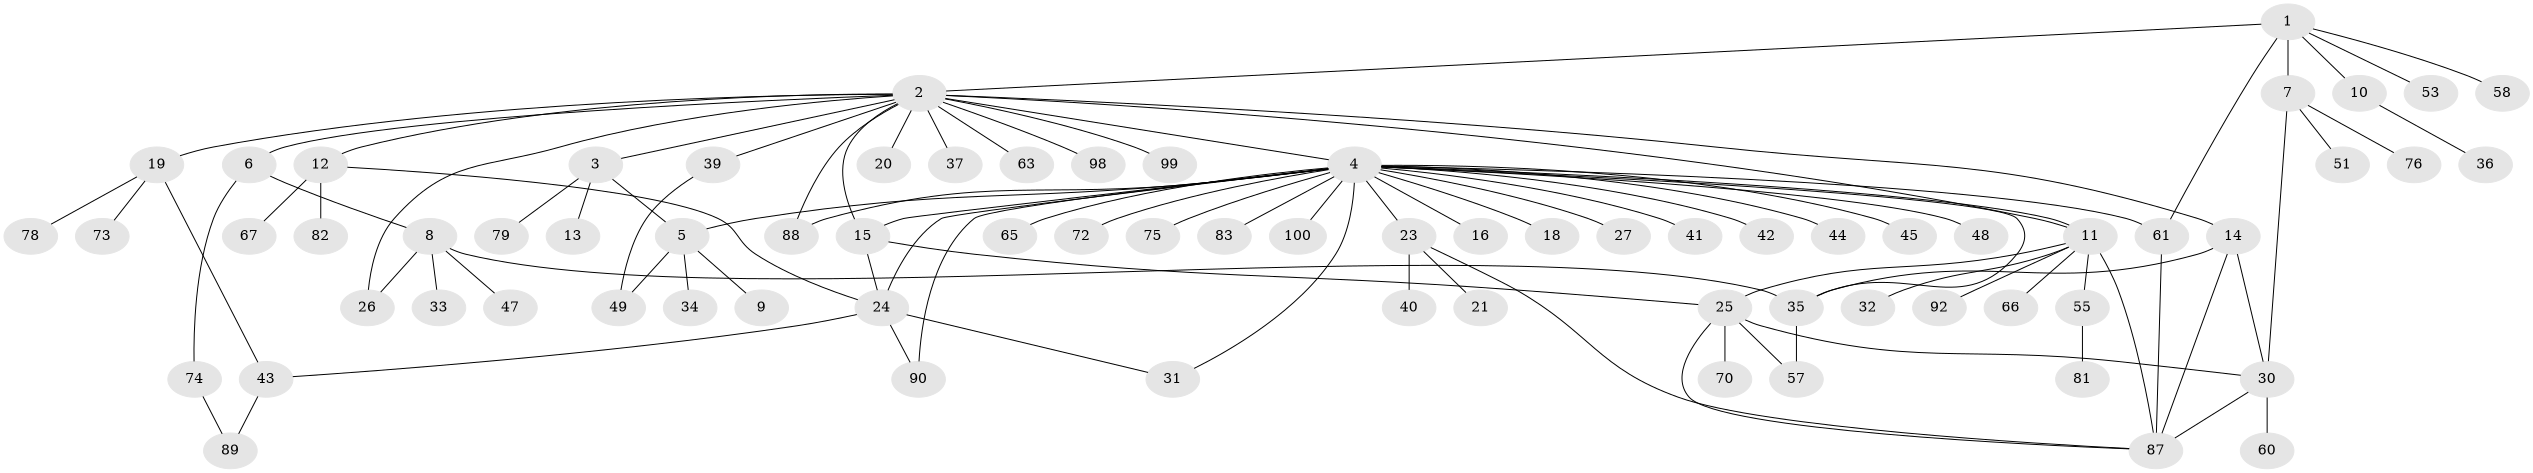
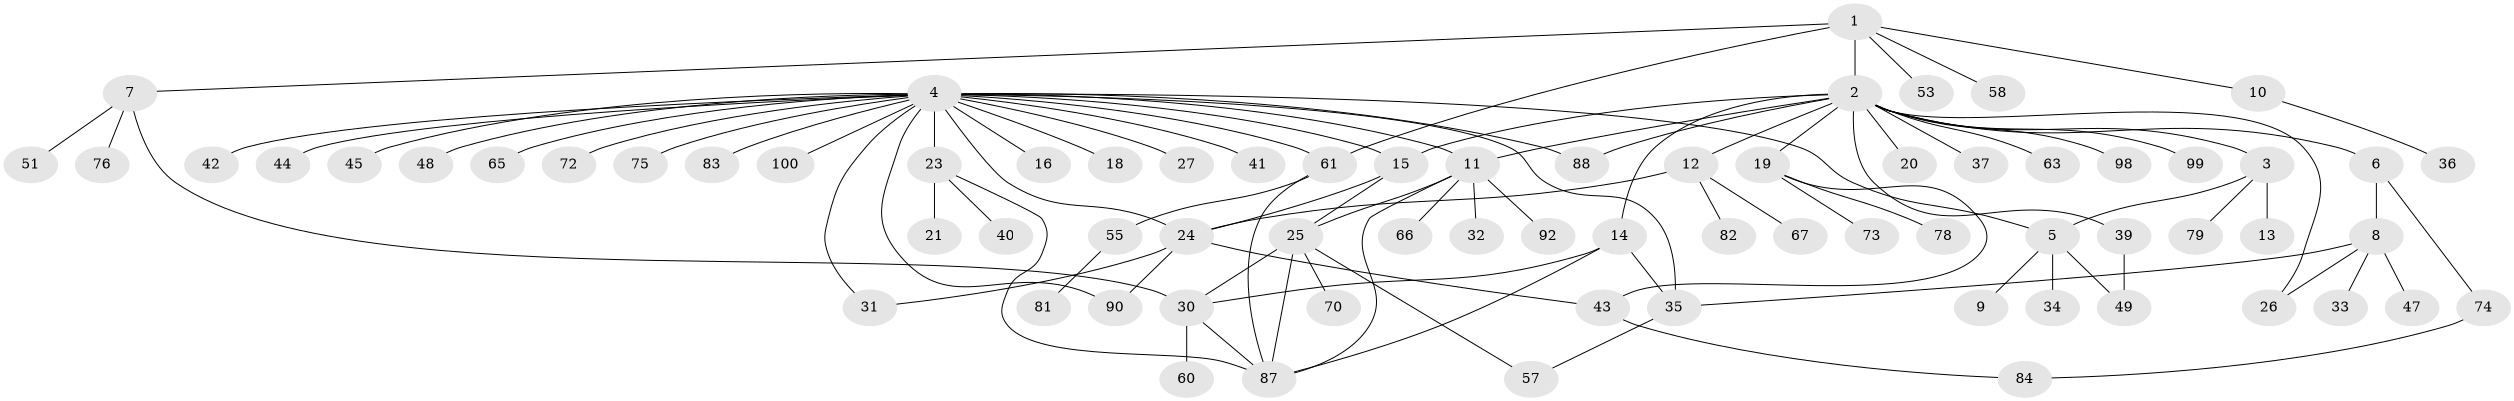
edge "2" -- "4": removed
edge "11" -- "55": now "61" -- "55"
node "89": label "89" -> "84"
